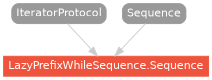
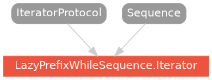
node "LazyPrefixWhileSequence.Sequence": label "LazyPrefixWhileSequence.Sequence" -> "LazyPrefixWhileSequence.Iterator"
